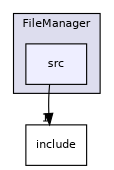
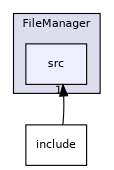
edge "src" -> "include": reversed
